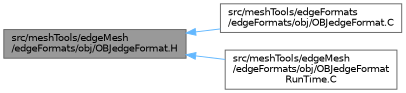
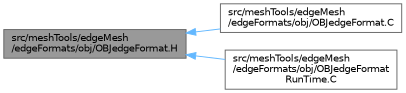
node "src/meshTools/edgeFormats /edgeFormats/obj/OBJedgeFormat.C": label "src/meshTools/edgeFormats /edgeFormats/obj/OBJedgeFormat.C" -> "src/meshTools/edgeMesh /edgeFormats/obj/OBJedgeFormat.C"
